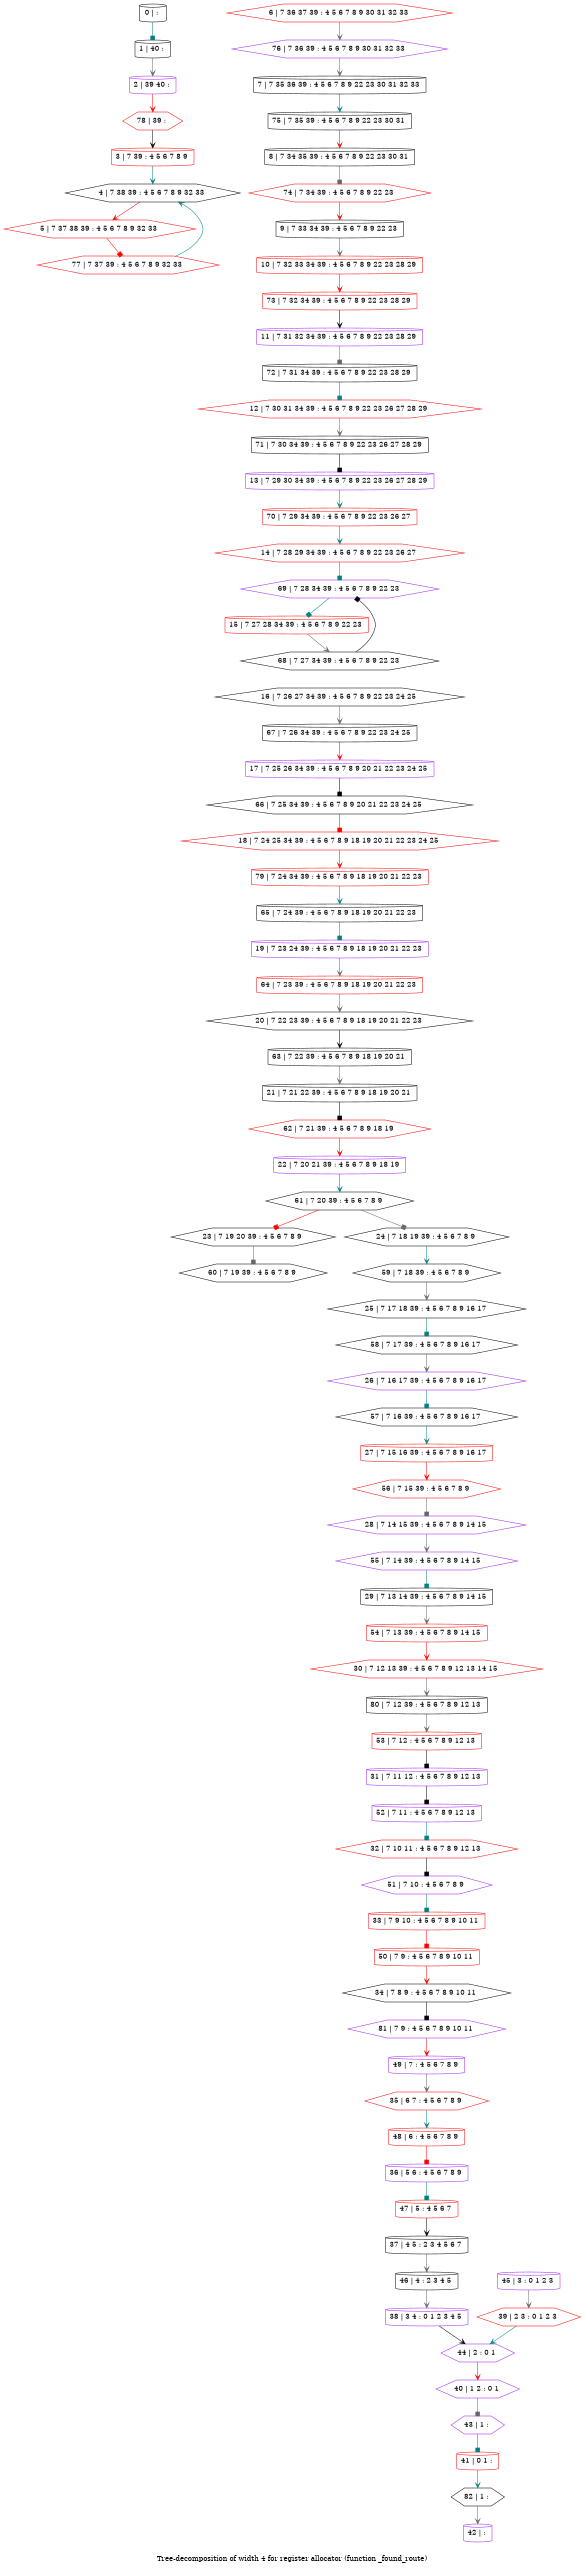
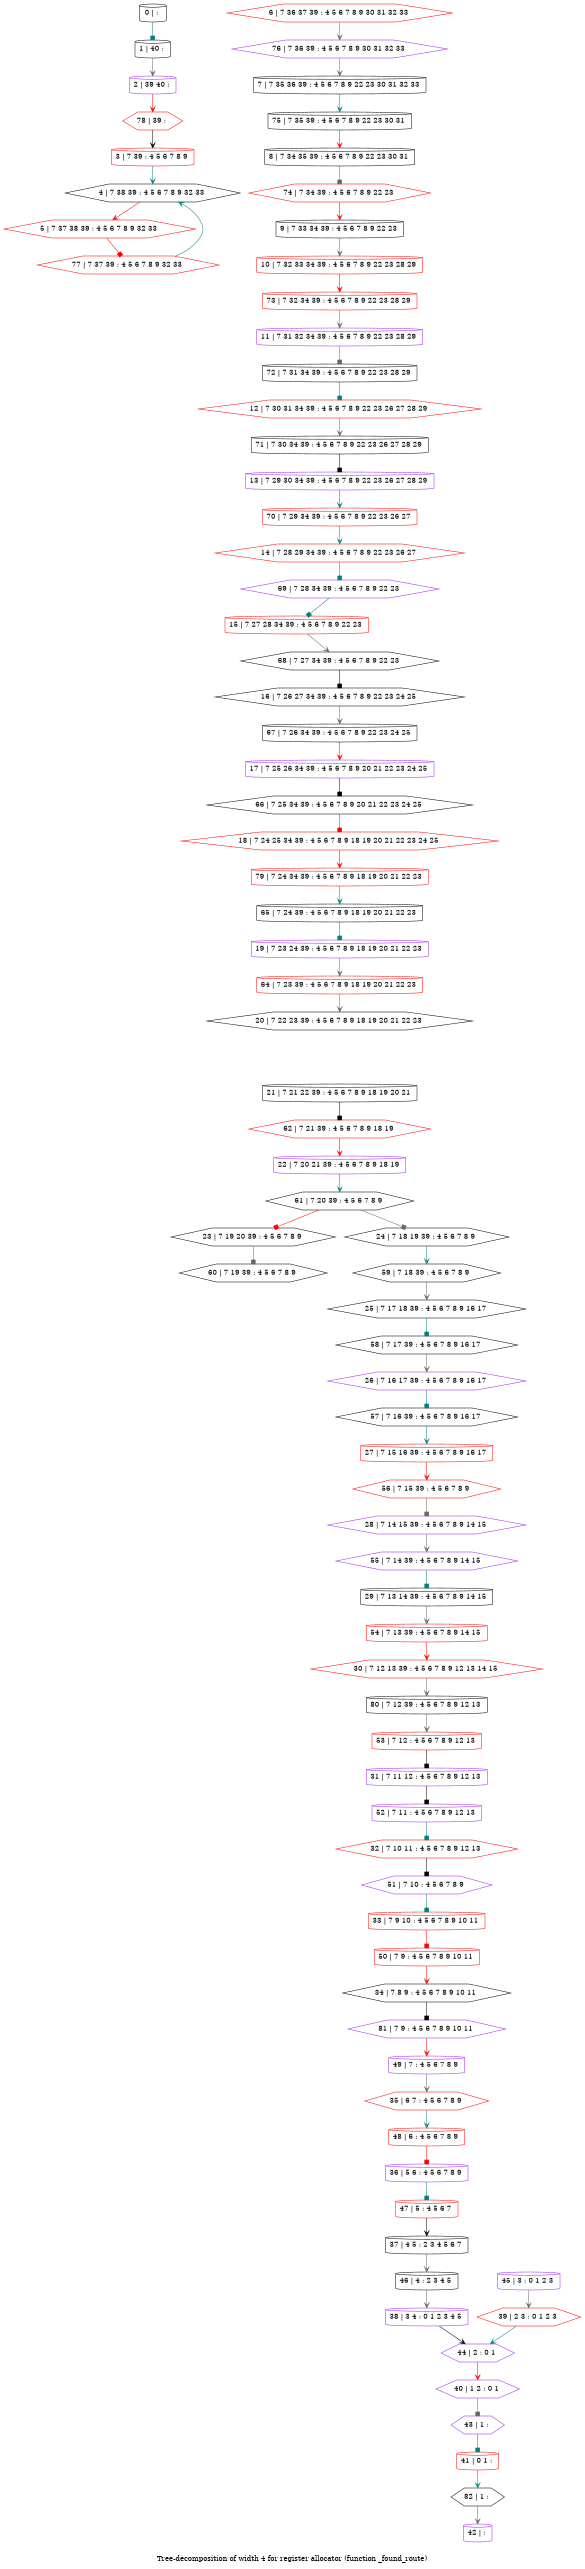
edge "73 | 7 32 34 39 : 4 5 6 7 8 9 22 23 28 29" -> "11 | 7 31 32 34 39 : 4 5 6 7 8 9 22 23 28 29": color black -> gray40
edge "68 | 7 27 34 39 : 4 5 6 7 8 9 22 23" -> "69 | 7 28 34 39 : 4 5 6 7 8 9 22 23": now "68 | 7 27 34 39 : 4 5 6 7 8 9 22 23" -> "16 | 7 26 27 34 39 : 4 5 6 7 8 9 22 23 24 25"
node "63 | 7 22 39 : 4 5 6 7 8 9 18 19 20 21": removed
